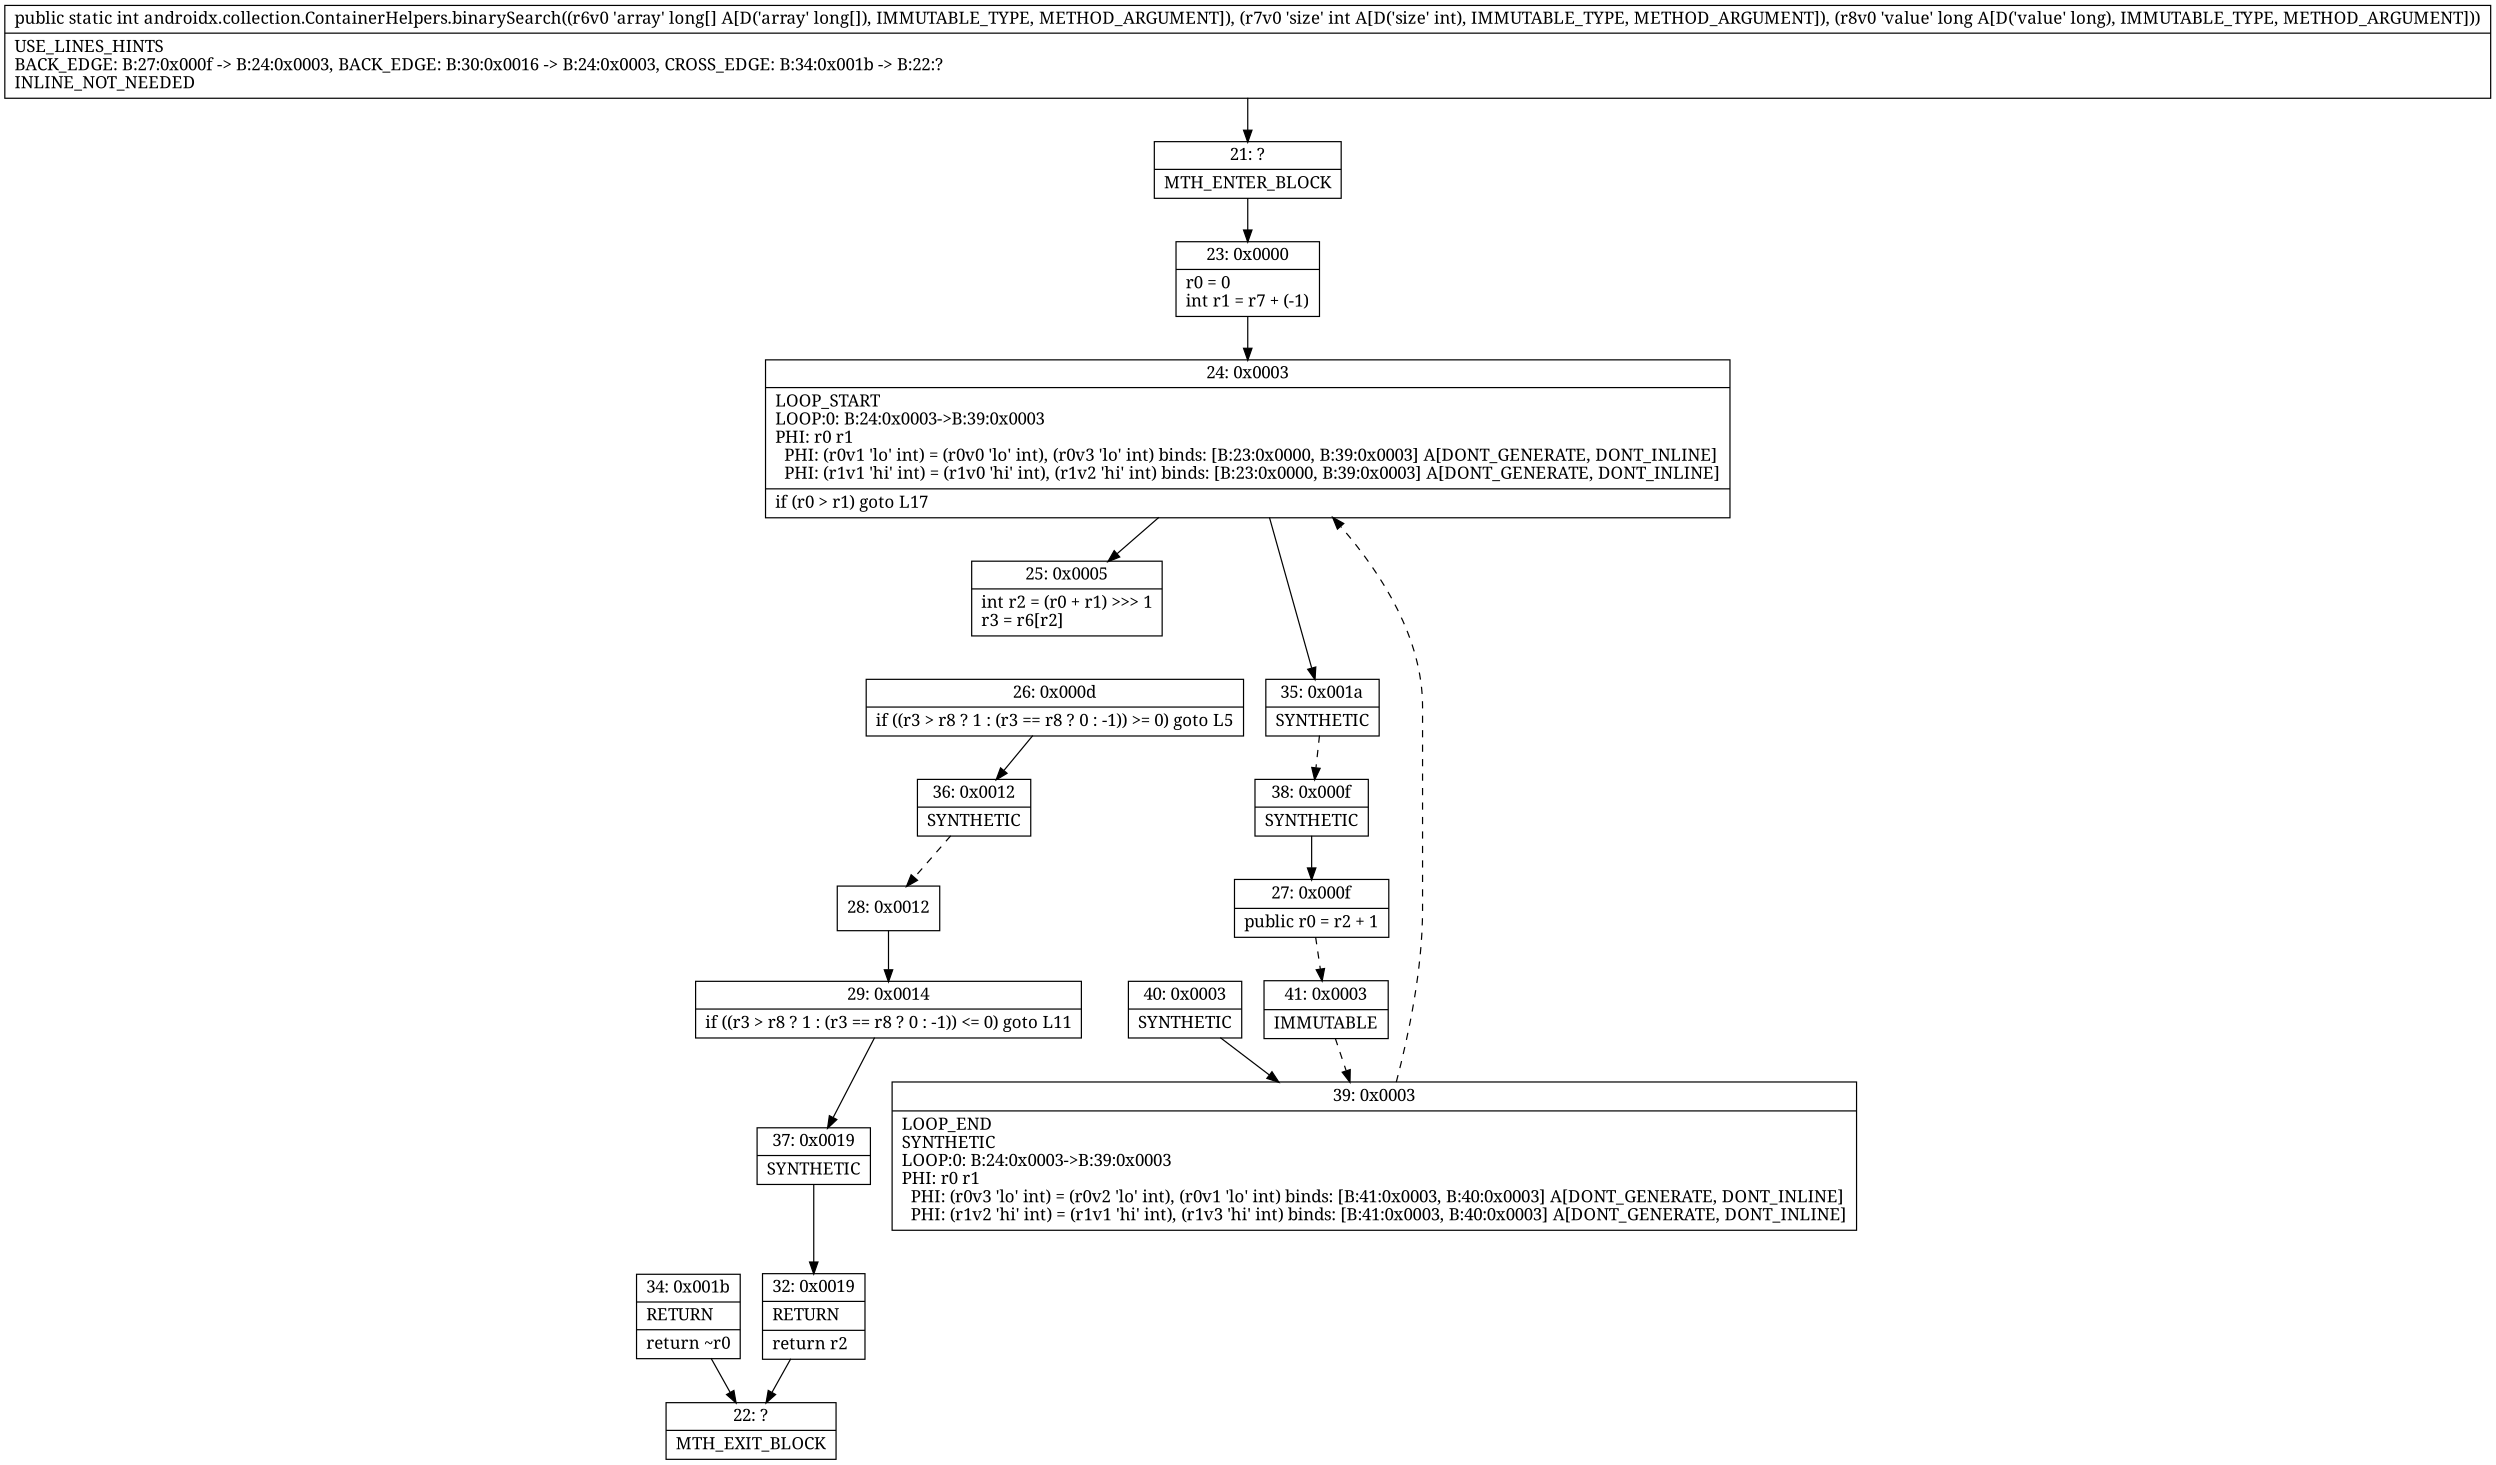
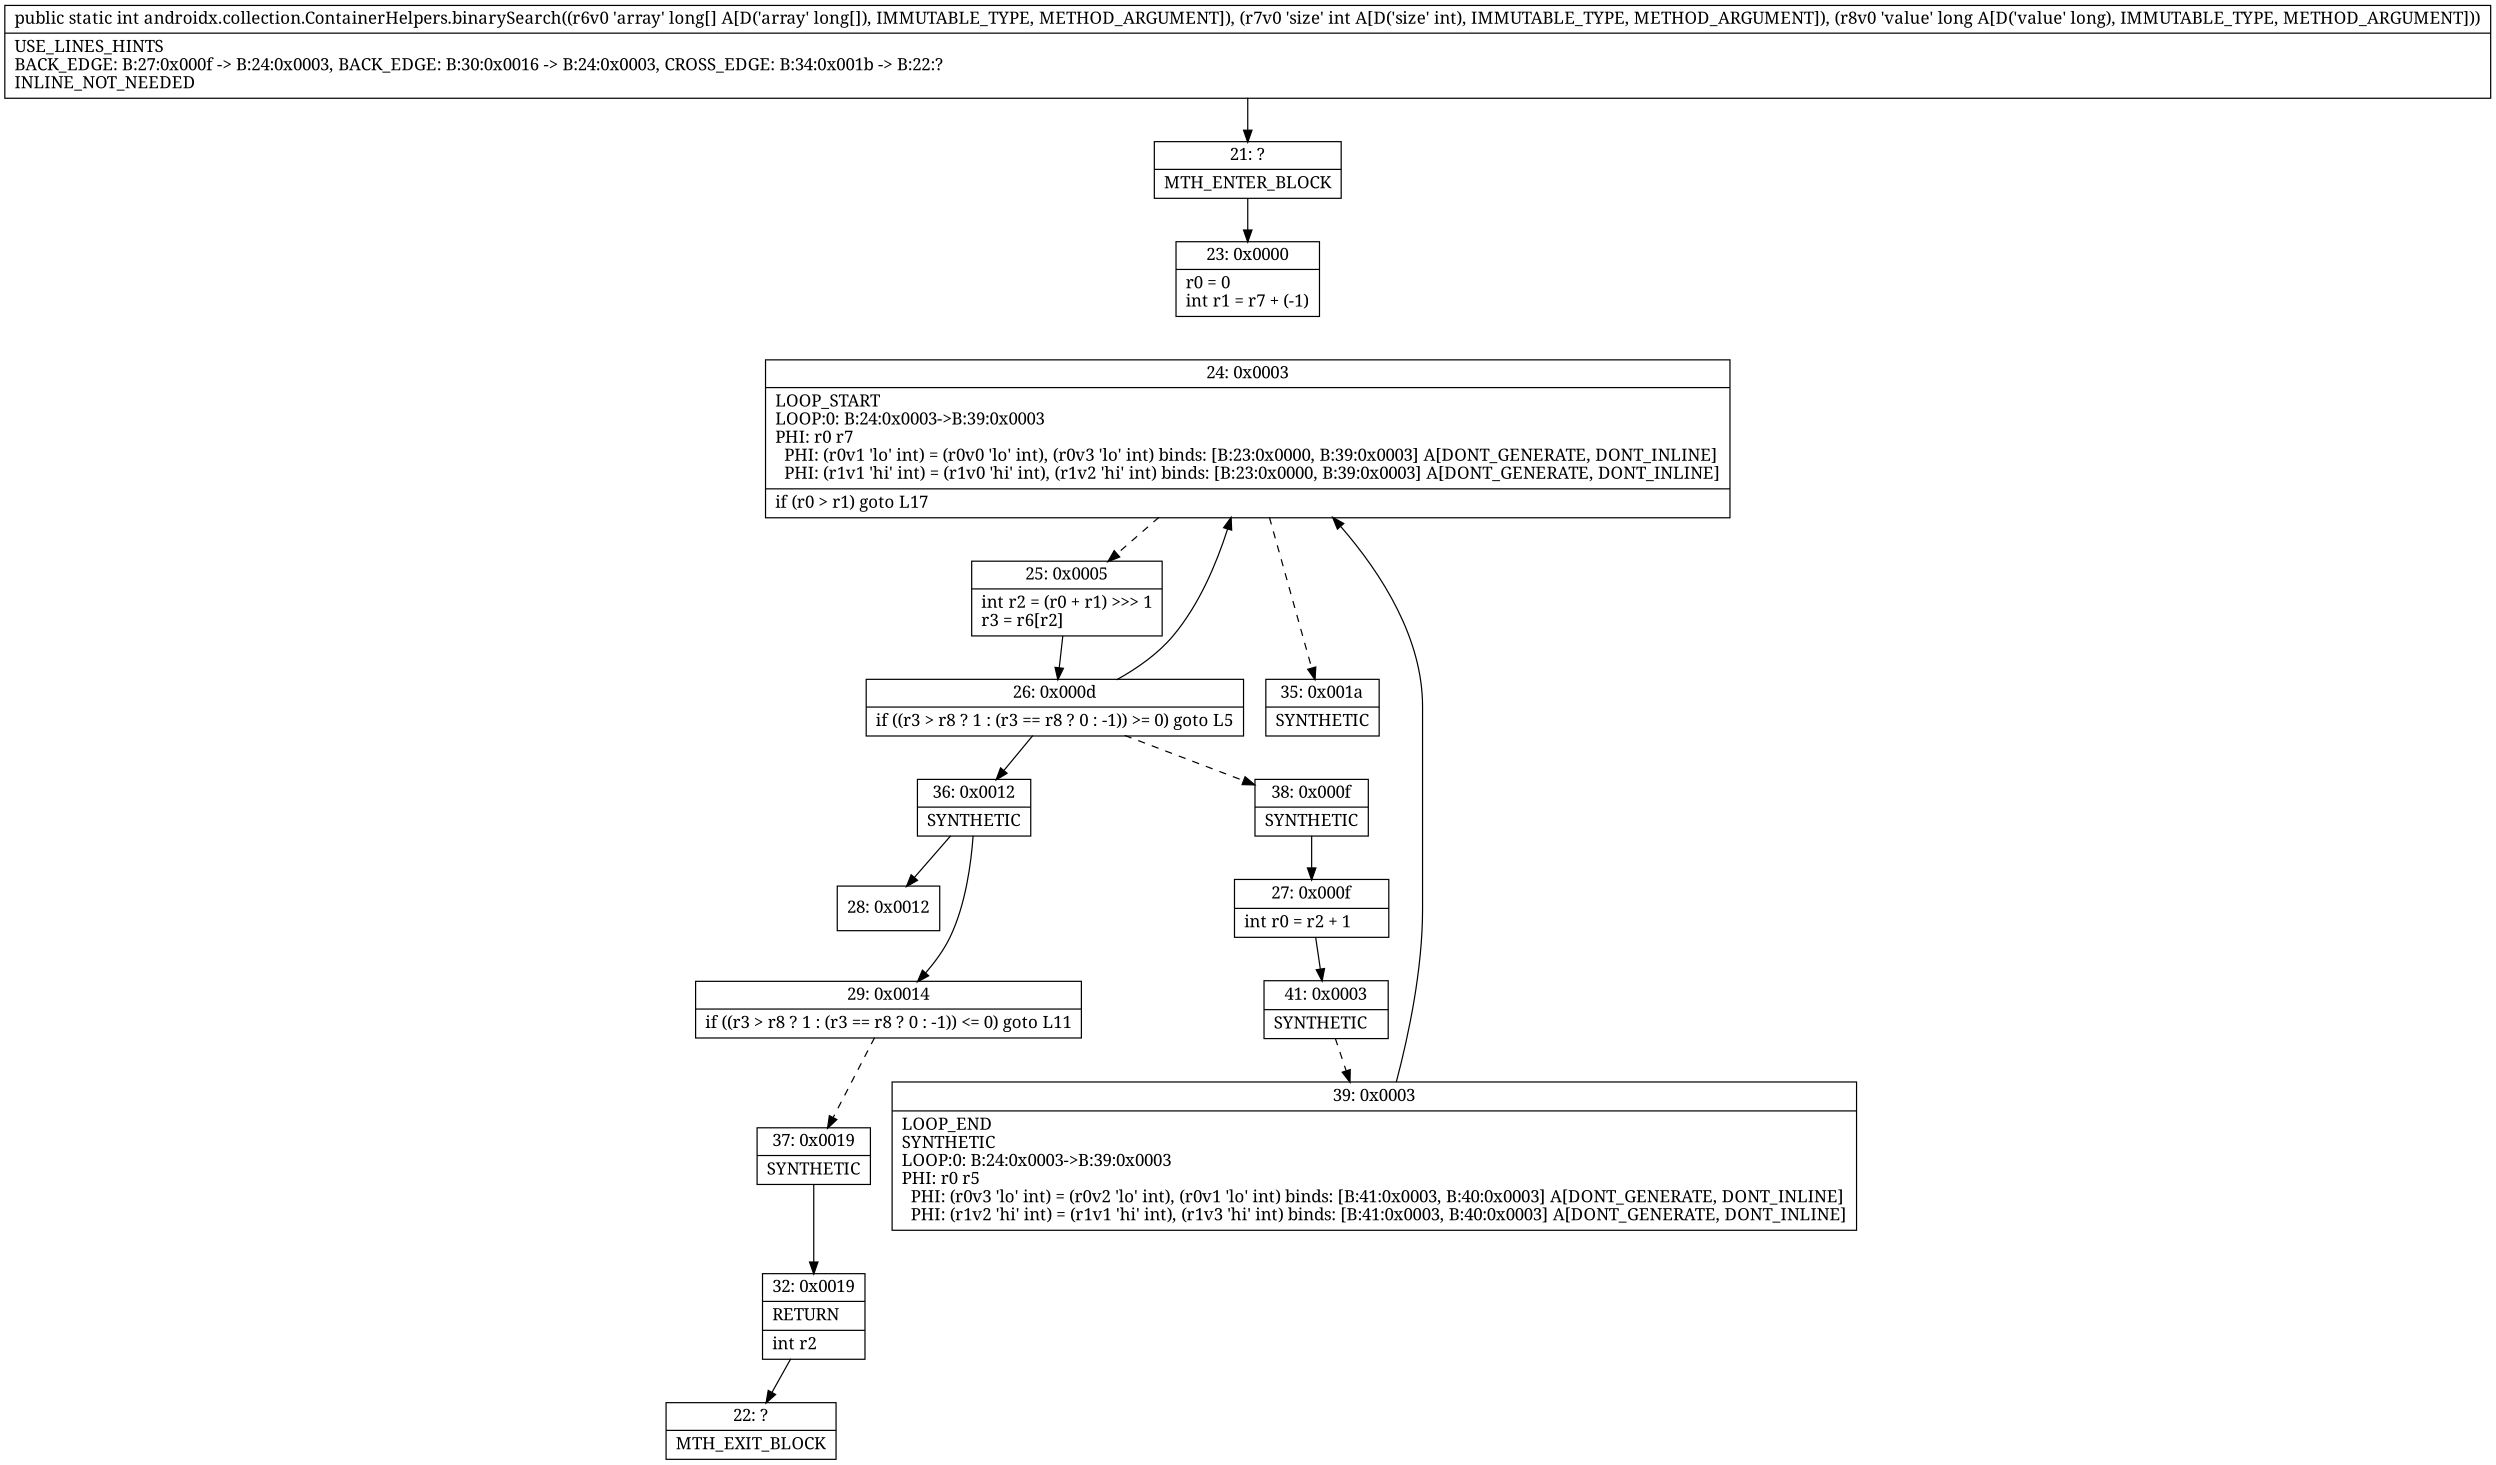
edge "23: 0x0000" -> "24: 0x0003": now "26: 0x000d" -> "24: 0x0003"
node "24: 0x0003": text "PHI: r0 r1" -> "PHI: r0 r7"
edge "24: 0x0003" -> "25: 0x0005": style solid -> dashed
edge "24: 0x0003" -> "35: 0x001a": style solid -> dashed
edge "25: 0x0005" -> "26: 0x000d": added
edge "35: 0x001a" -> "38: 0x000f": now "26: 0x000d" -> "38: 0x000f"
edge "39: 0x0003" -> "24: 0x0003": style dashed -> solid
edge "36: 0x0012" -> "28: 0x0012": style dashed -> solid
node "27: 0x000f": text "public r0 = r2 + 1" -> "int r0 = r2 + 1"
edge "28: 0x0012" -> "29: 0x0014": now "36: 0x0012" -> "29: 0x0014"
edge "27: 0x000f" -> "41: 0x0003": style dashed -> solid
node "40: 0x0003": removed
node "41: 0x0003": text "IMMUTABLE" -> "SYNTHETIC"
edge "29: 0x0014" -> "37: 0x0019": style solid -> dashed
node "39: 0x0003": text "PHI: r0 r1" -> "PHI: r0 r5"
node "34: 0x001b": removed
node "32: 0x0019": text "return r2" -> "int r2"
